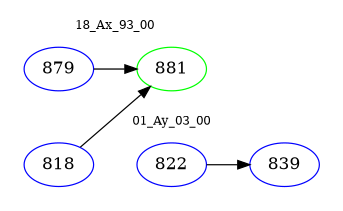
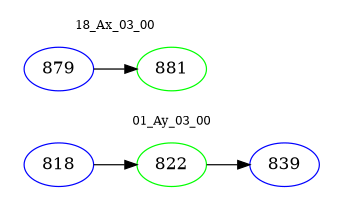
cluster "18_Ax_93_00": label "18_Ax_93_00" -> "18_Ax_03_00"
edge "818" -> "881": now "818" -> "822"
node "822": color blue -> green
